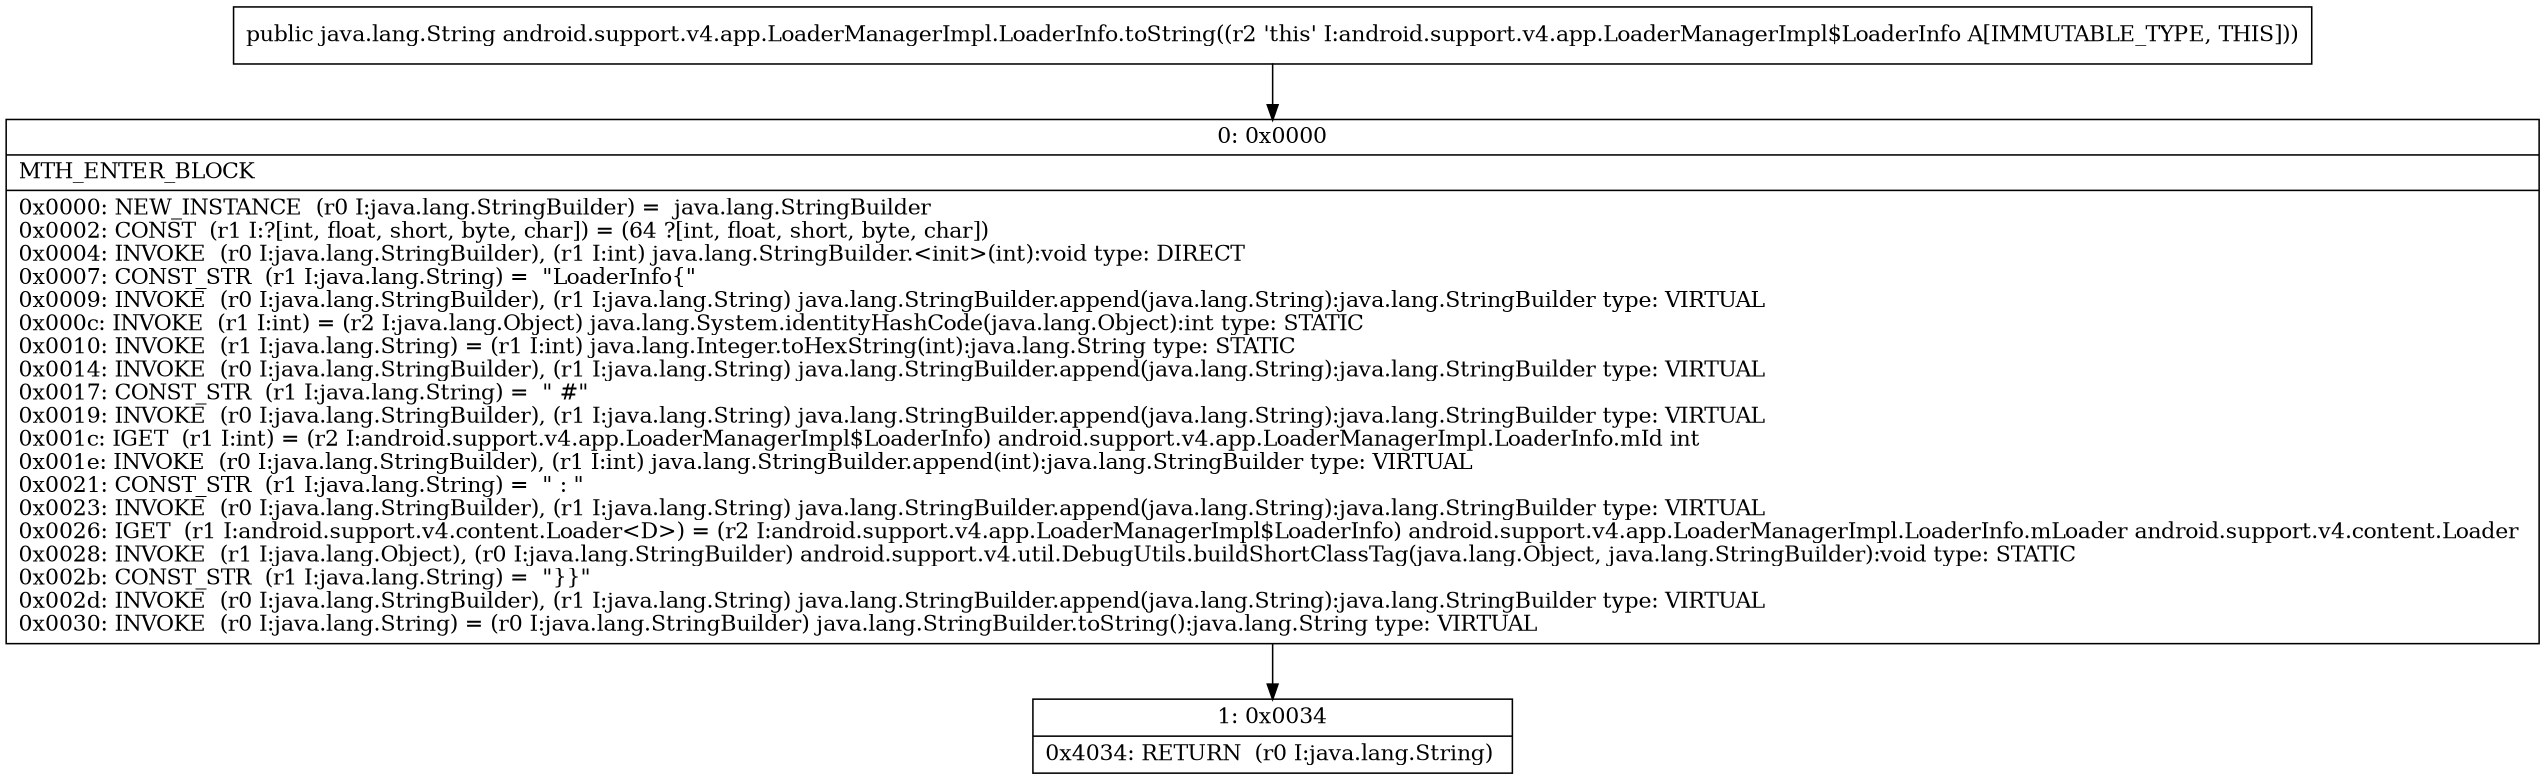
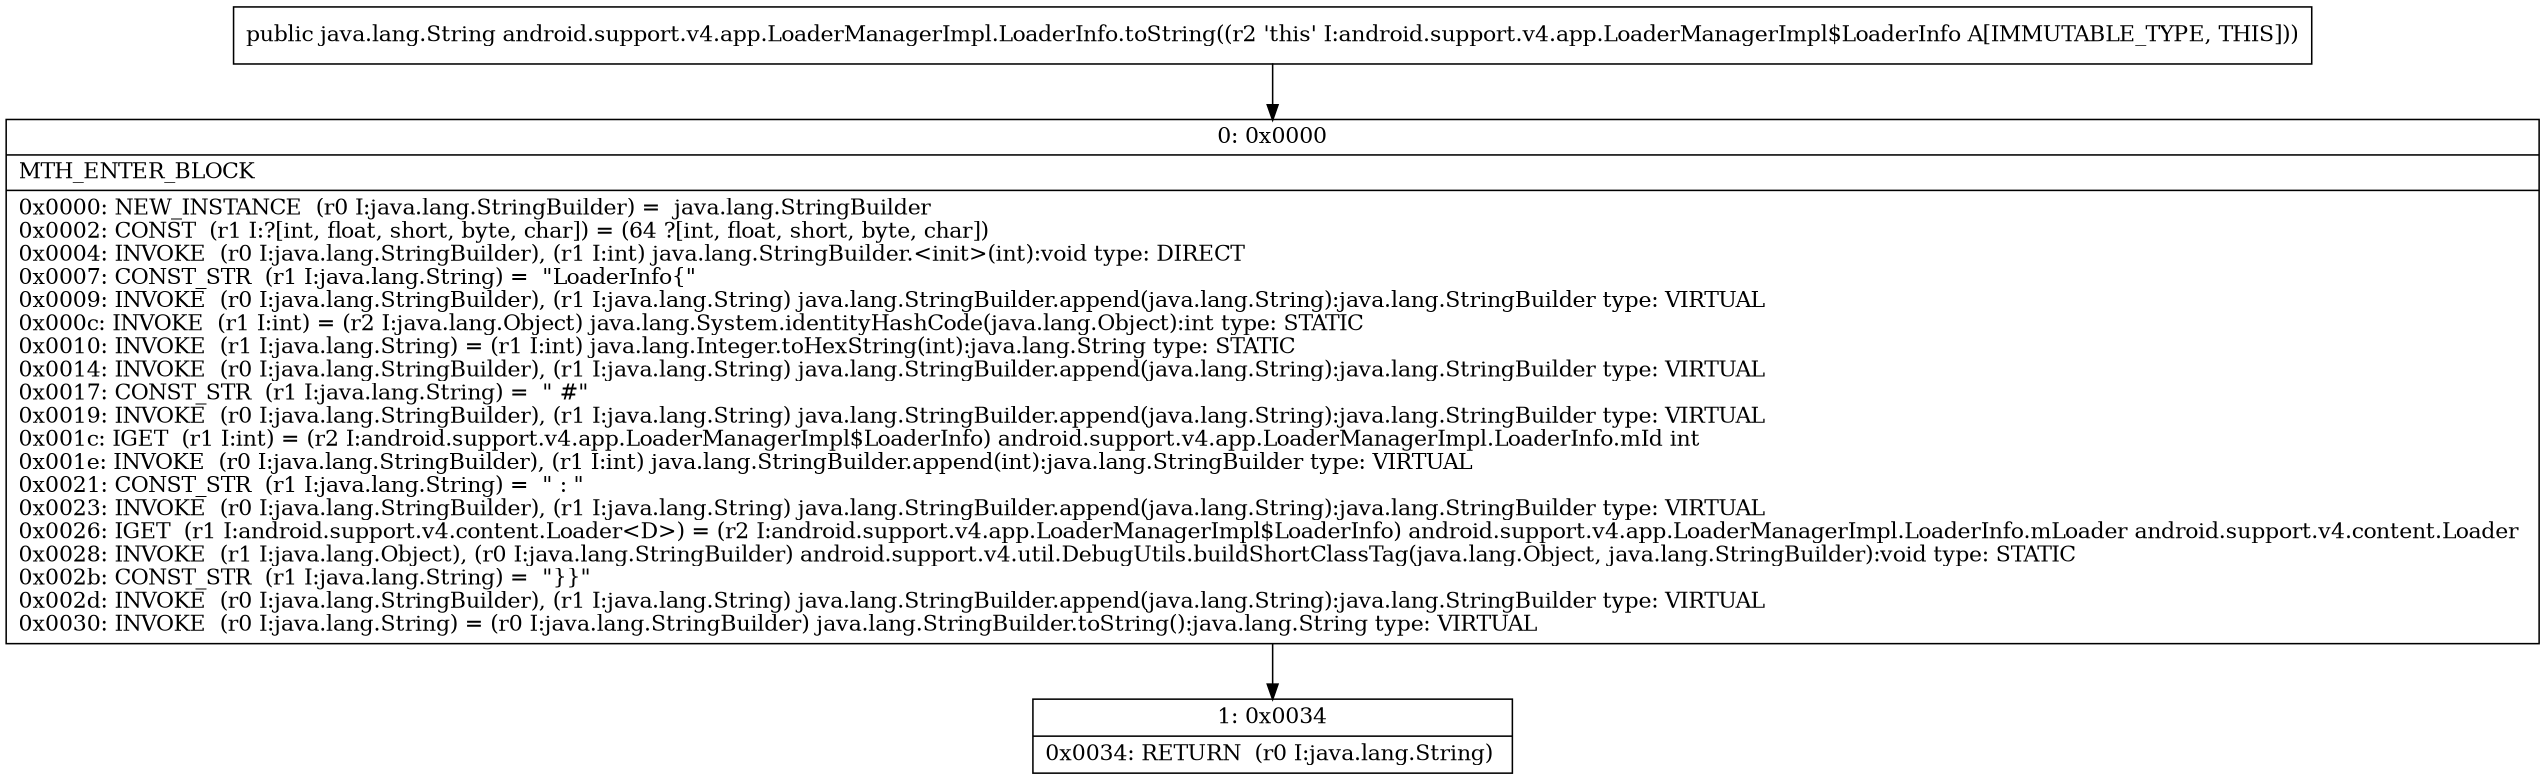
node "1: 0x0034": text "0x4034: RETURN  (r0 I:java.lang.String)" -> "0x0034: RETURN  (r0 I:java.lang.String)"
